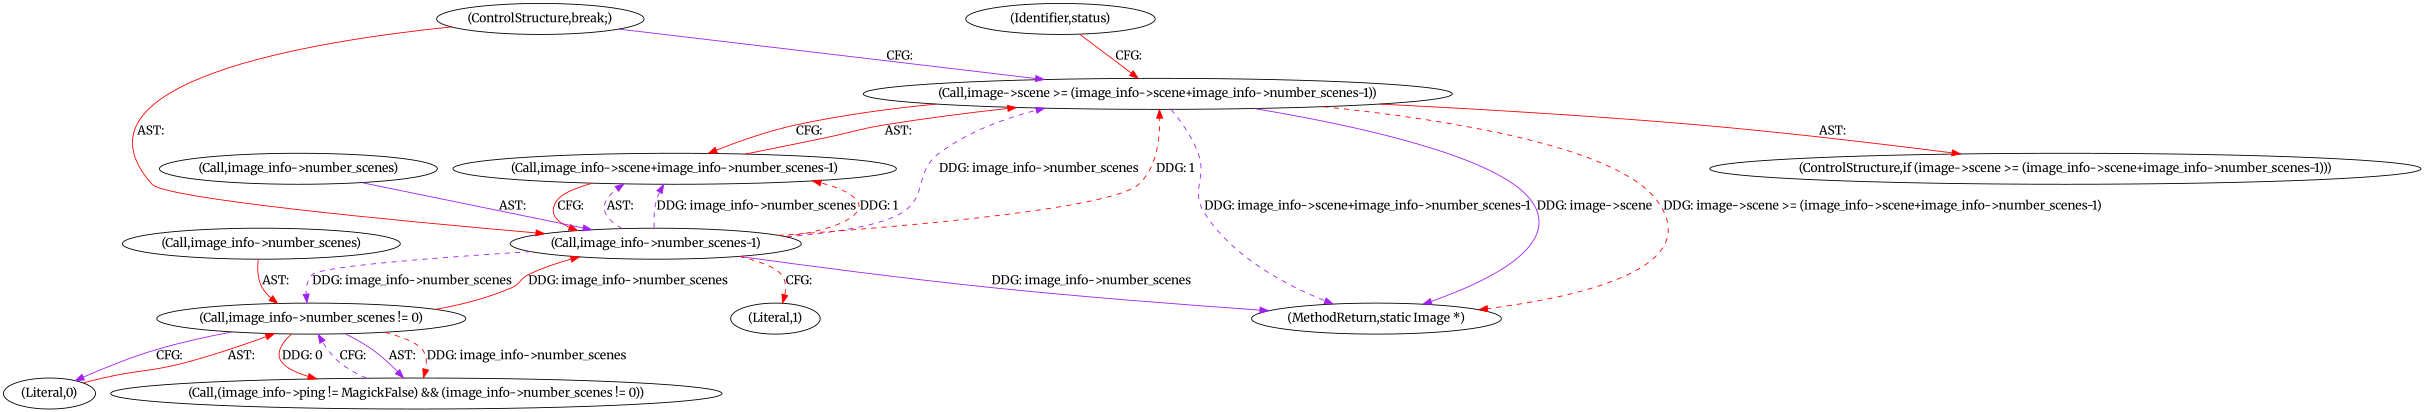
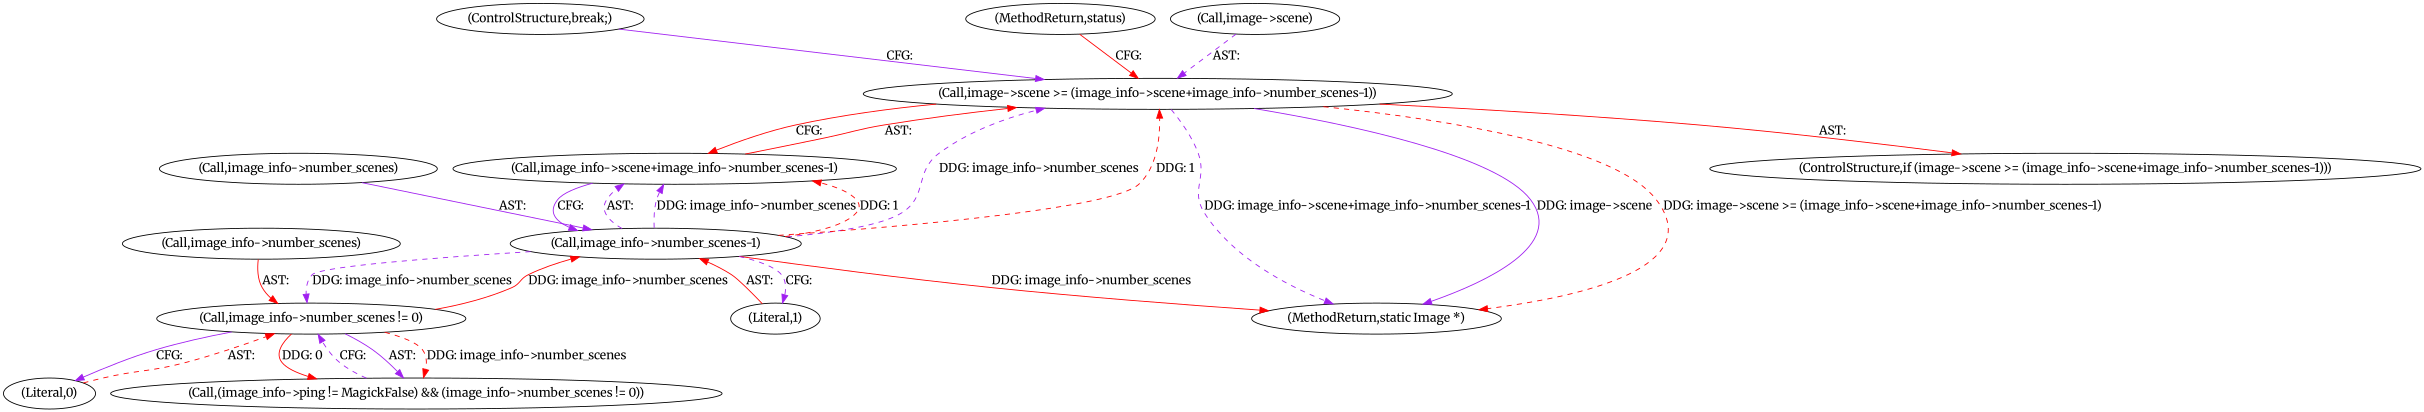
node "(Identifier,status)": label "(Identifier,status)" -> "(MethodReturn,status)"
node "(Call,image->scene)": added
edge "(ControlStructure,break;)" -> "(Call,image_info->number_scenes-1)": now "(Literal,1)" -> "(Call,image_info->number_scenes-1)"
edge "(Call,image_info->scene+image_info->number_scenes-1)" -> "(Call,image_info->number_scenes-1)": color red -> purple
edge "(Call,image_info->number_scenes-1)" -> "(Literal,1)": color red -> purple
edge "(Call,image_info->number_scenes-1)" -> "(MethodReturn,static Image *)": color purple -> red
edge "(Literal,0)" -> "(Call,image_info->number_scenes != 0)": style solid -> dashed
